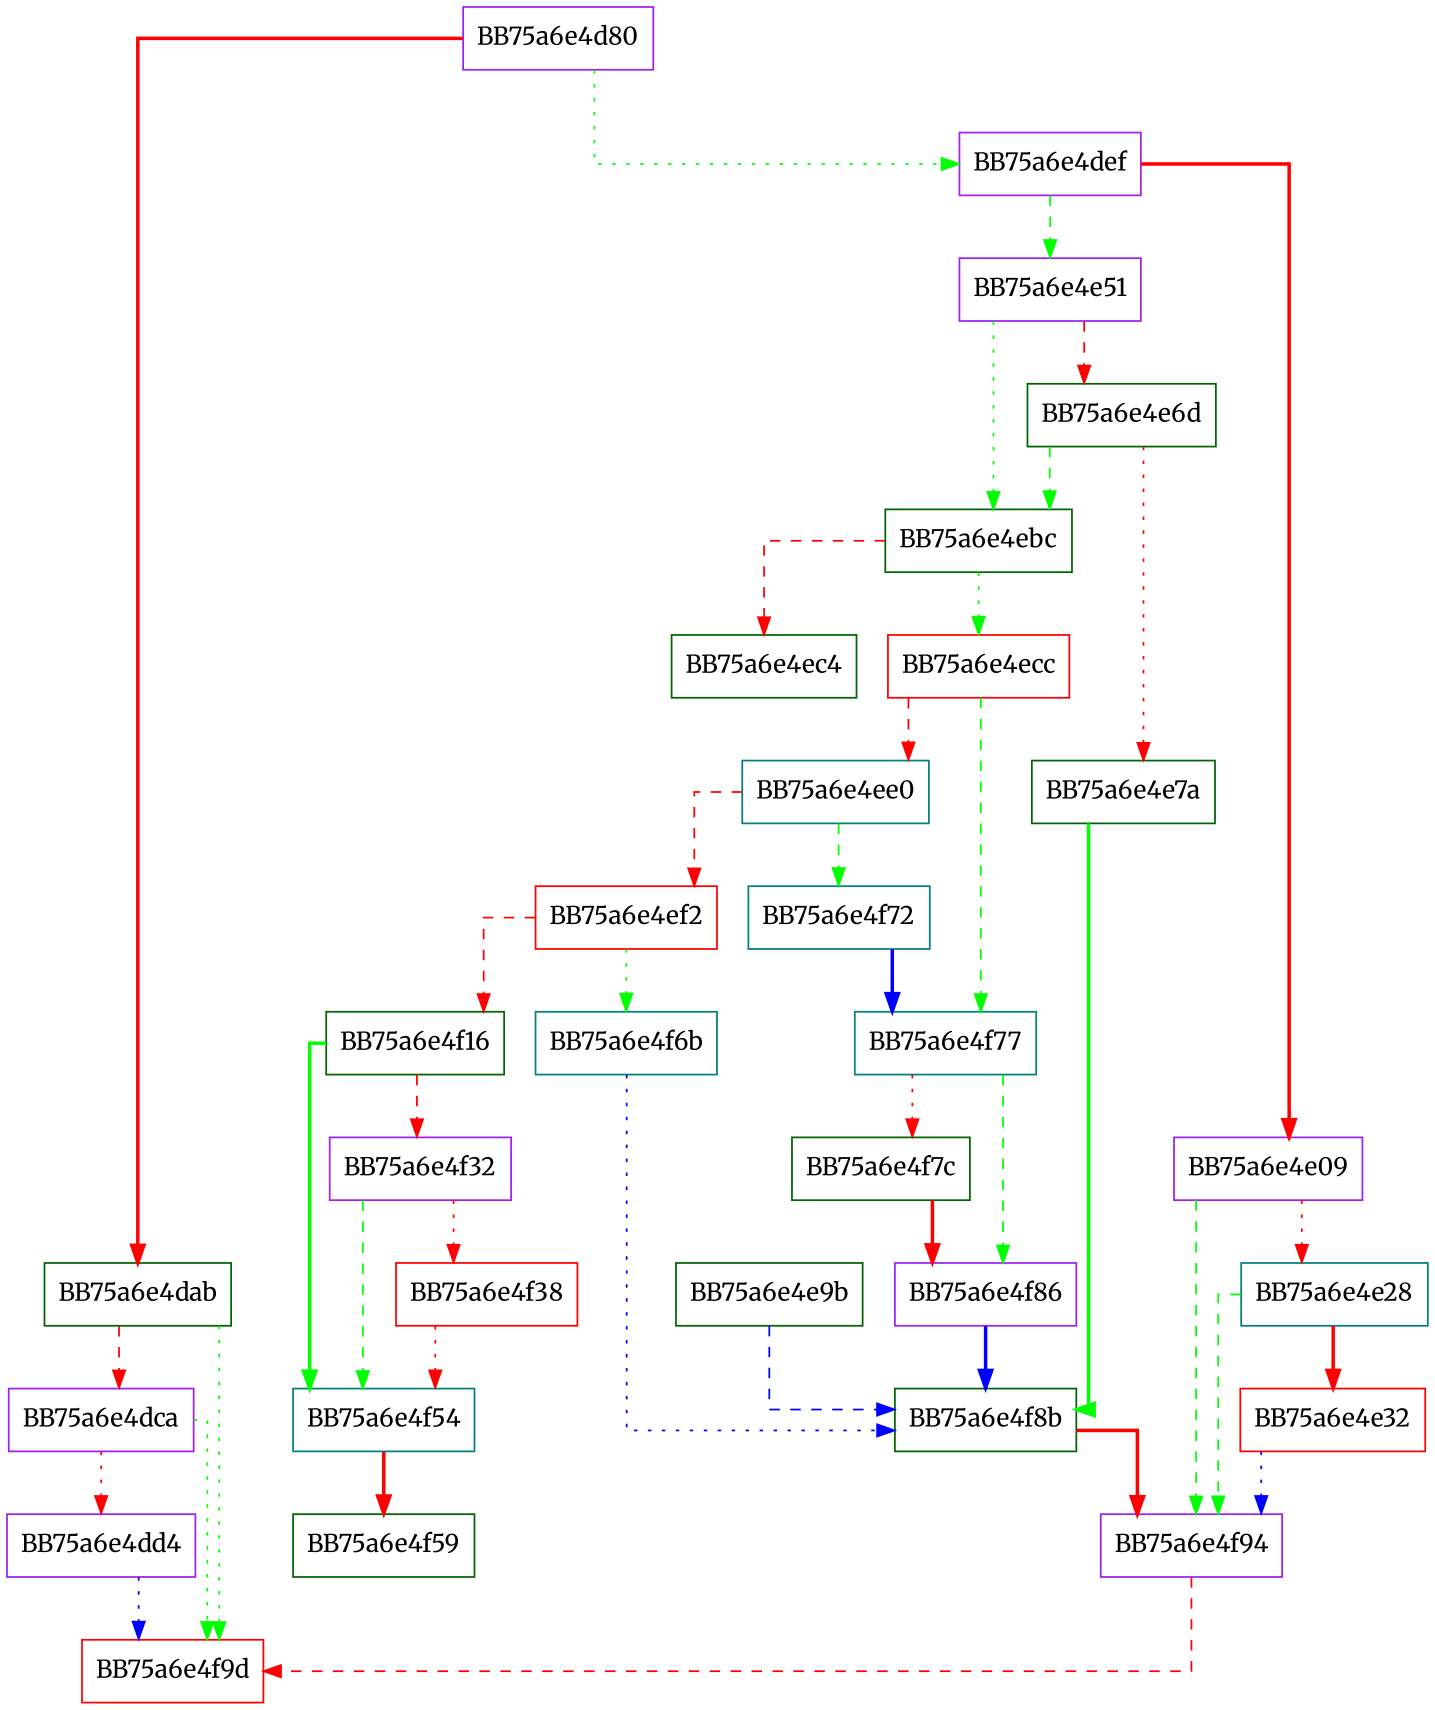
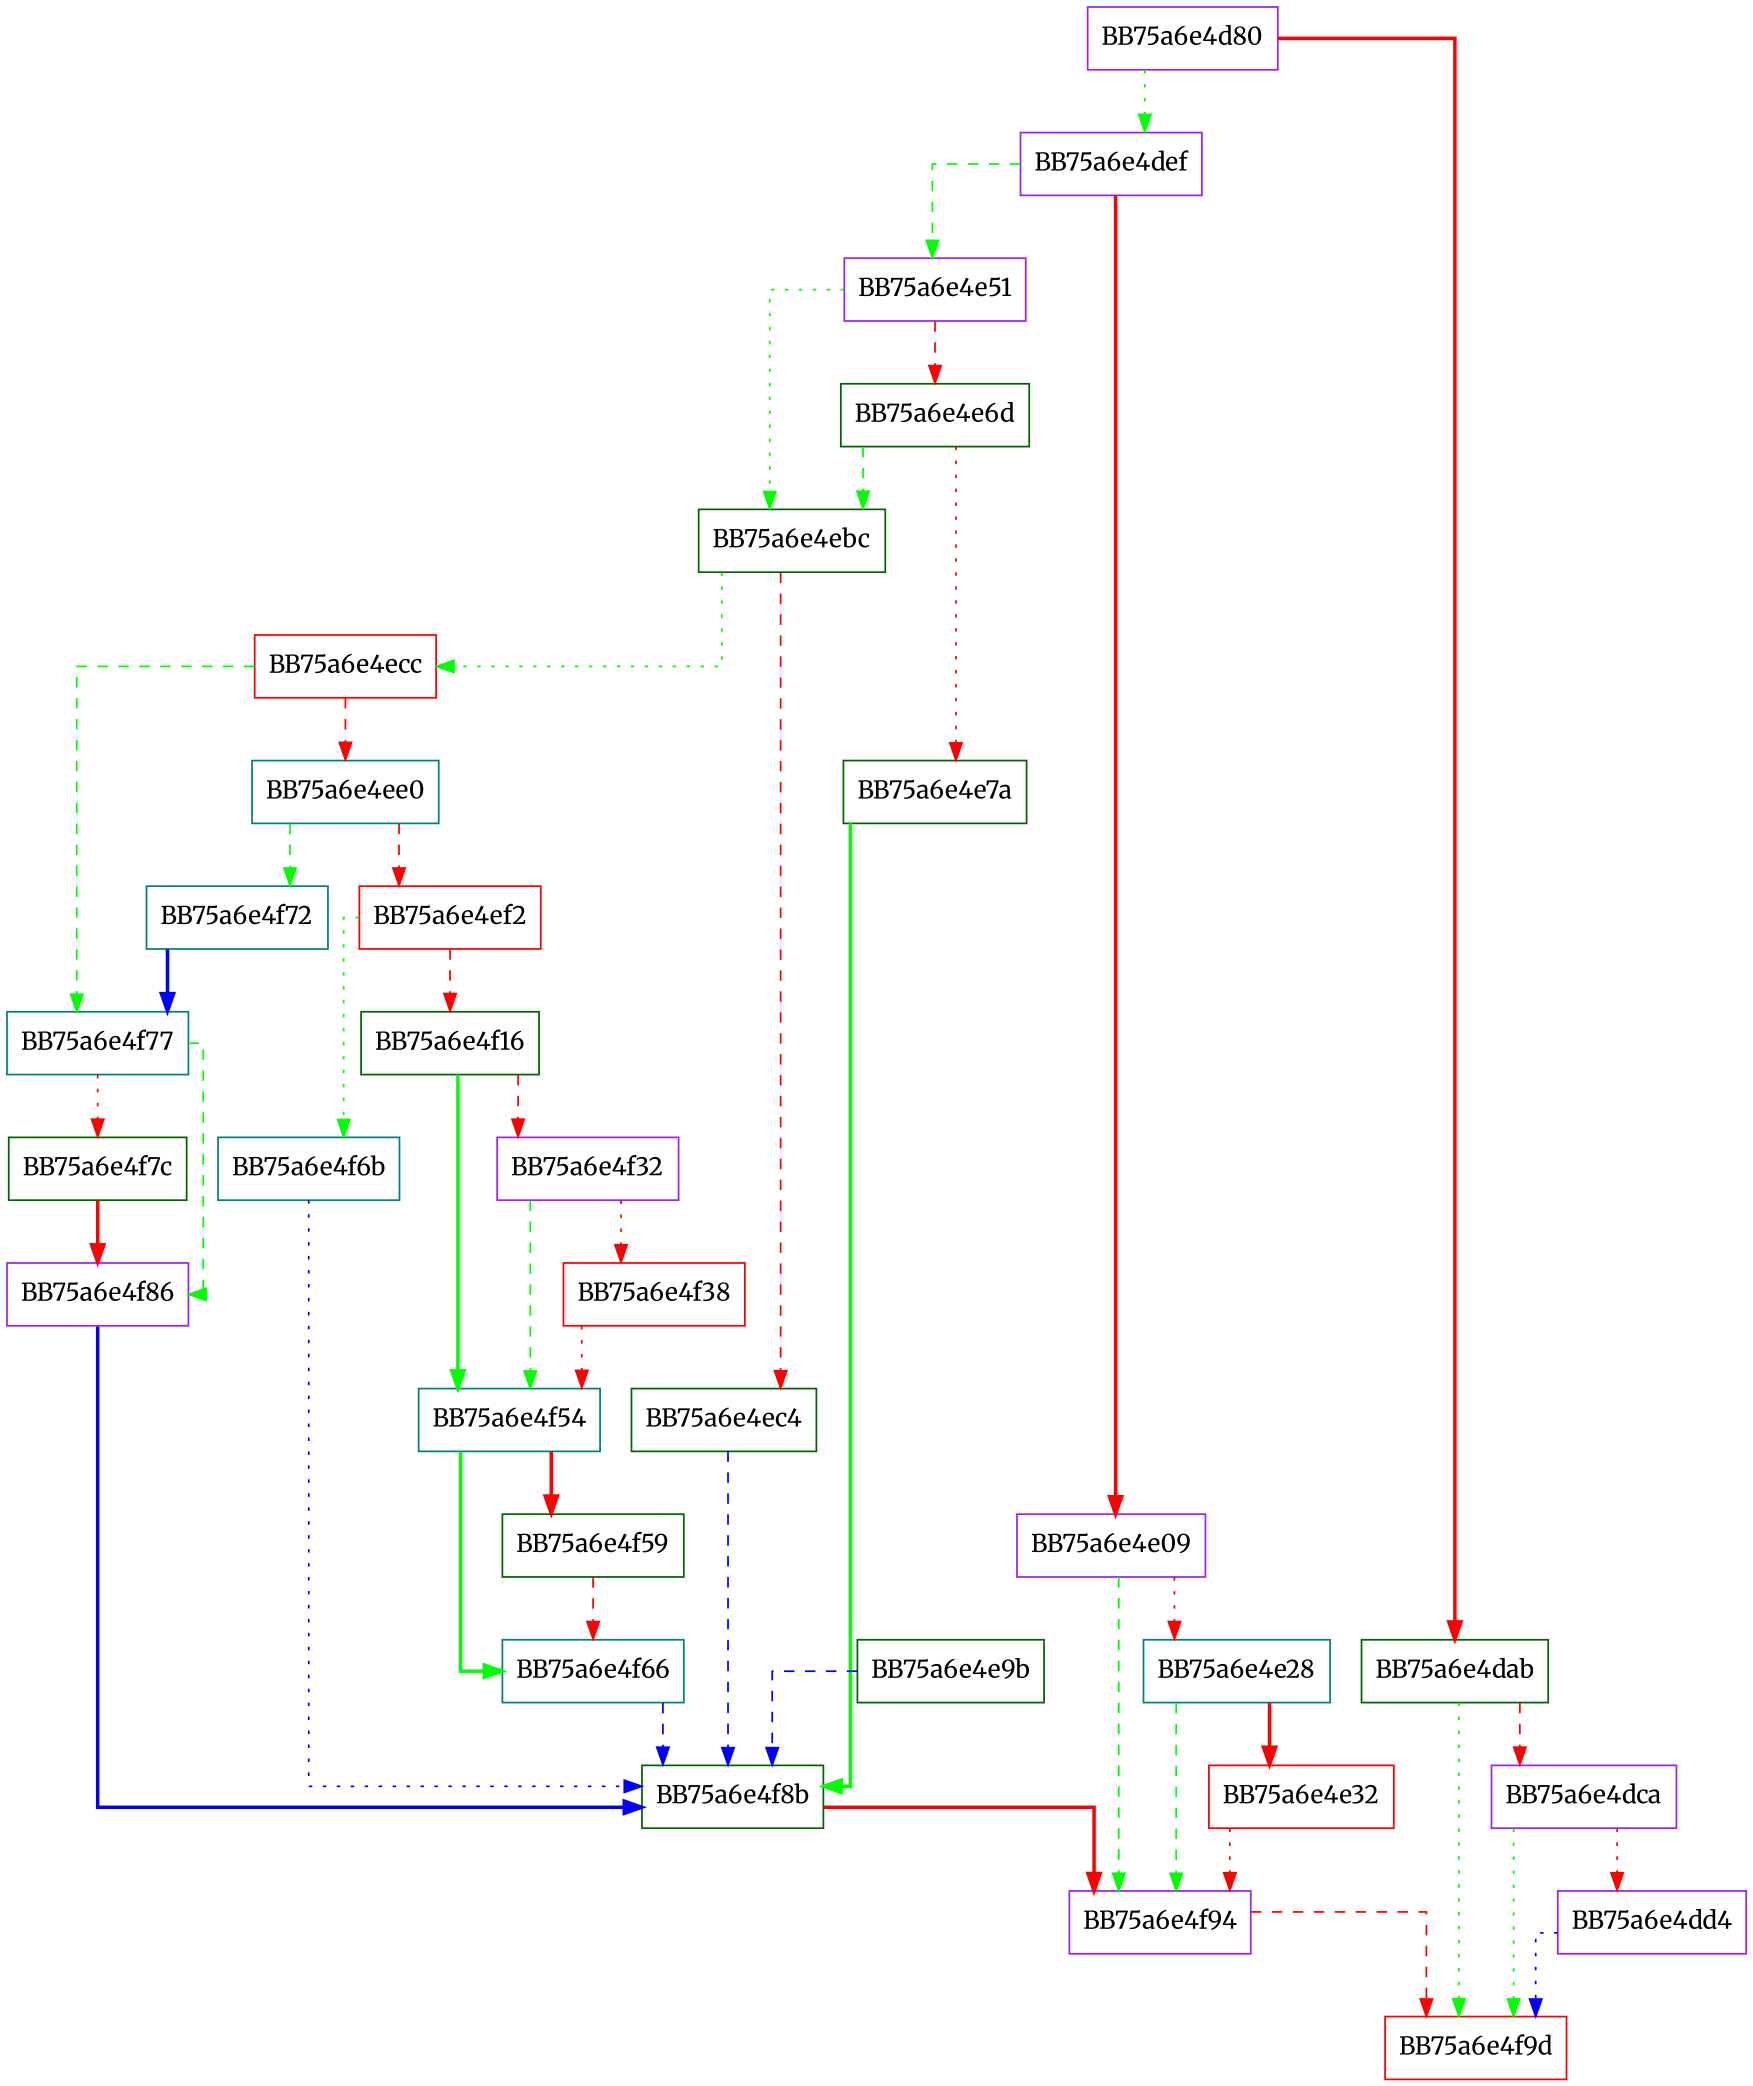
edge "BB75a6e4e32" -> "BB75a6e4f94": color blue -> red
edge "BB75a6e4ec4" -> "BB75a6e4f8b": added
node "BB75a6e4f66": added
